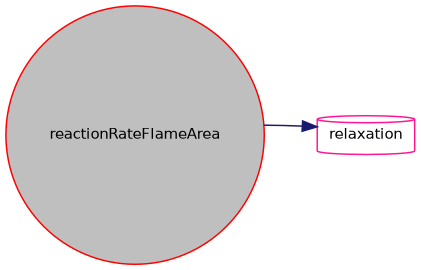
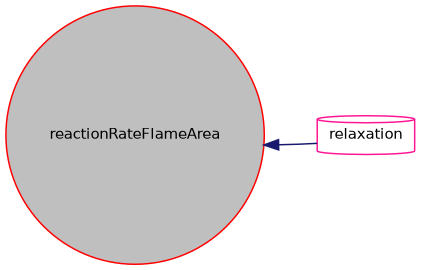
edge "reactionRateFlameArea" -> "relaxation": reversed
